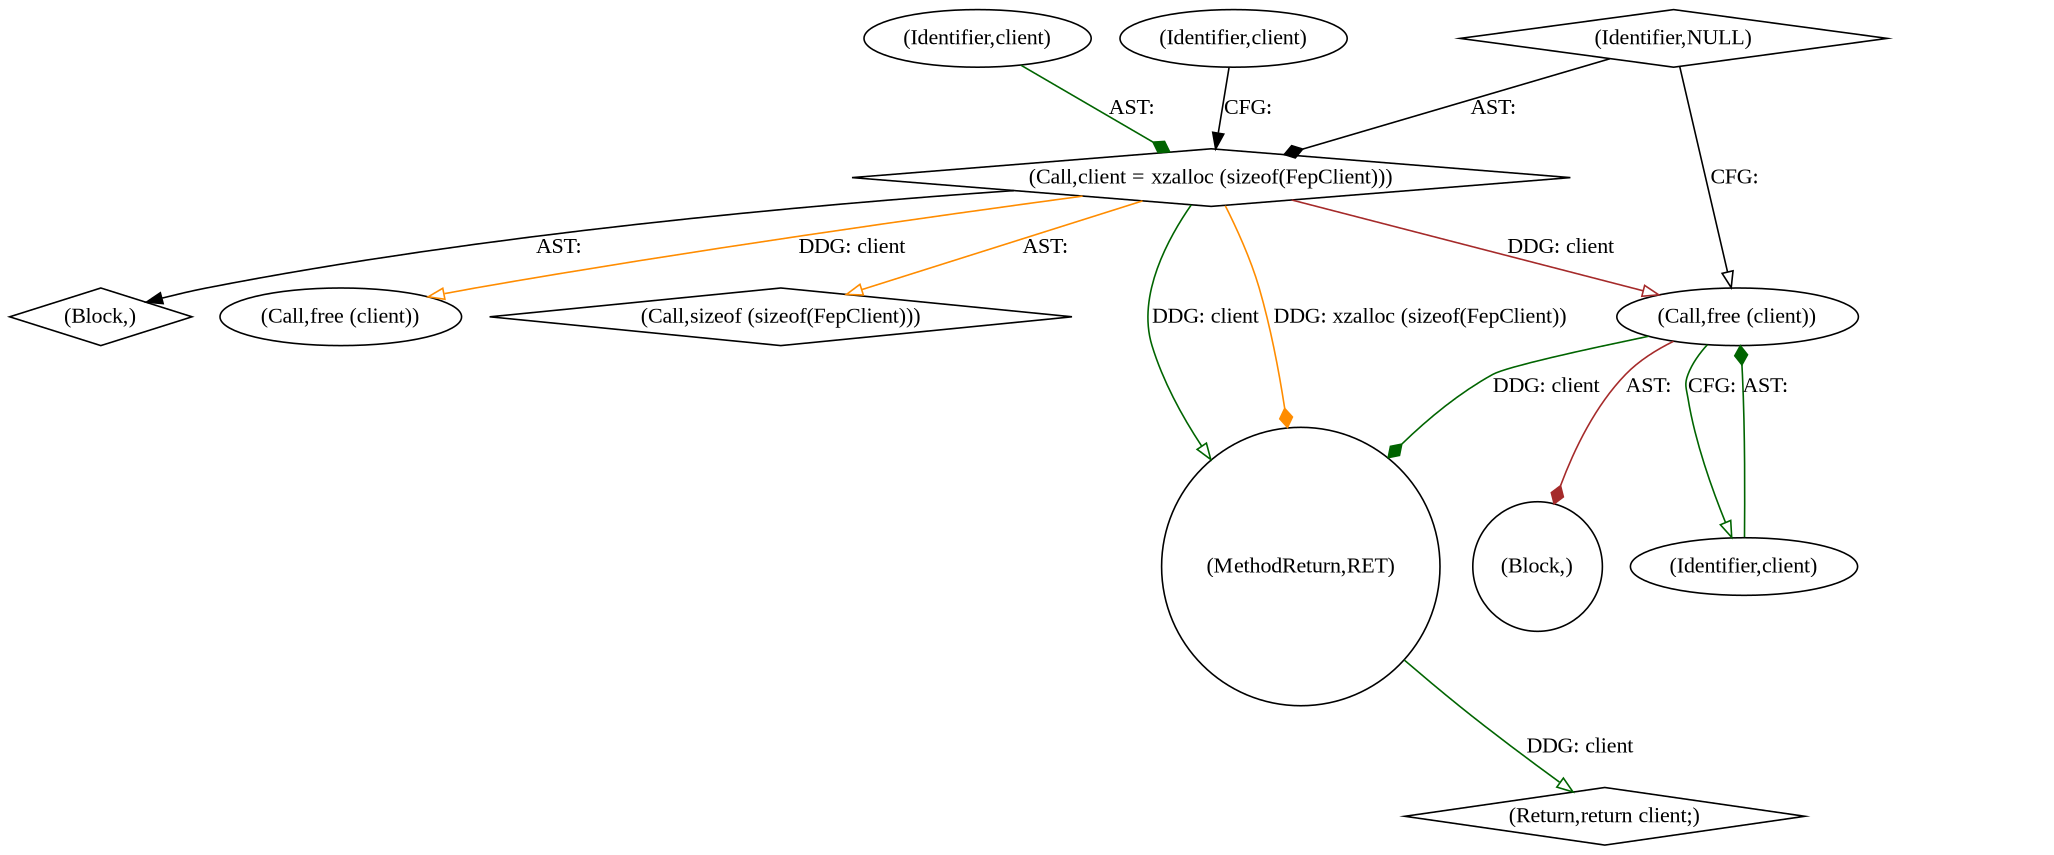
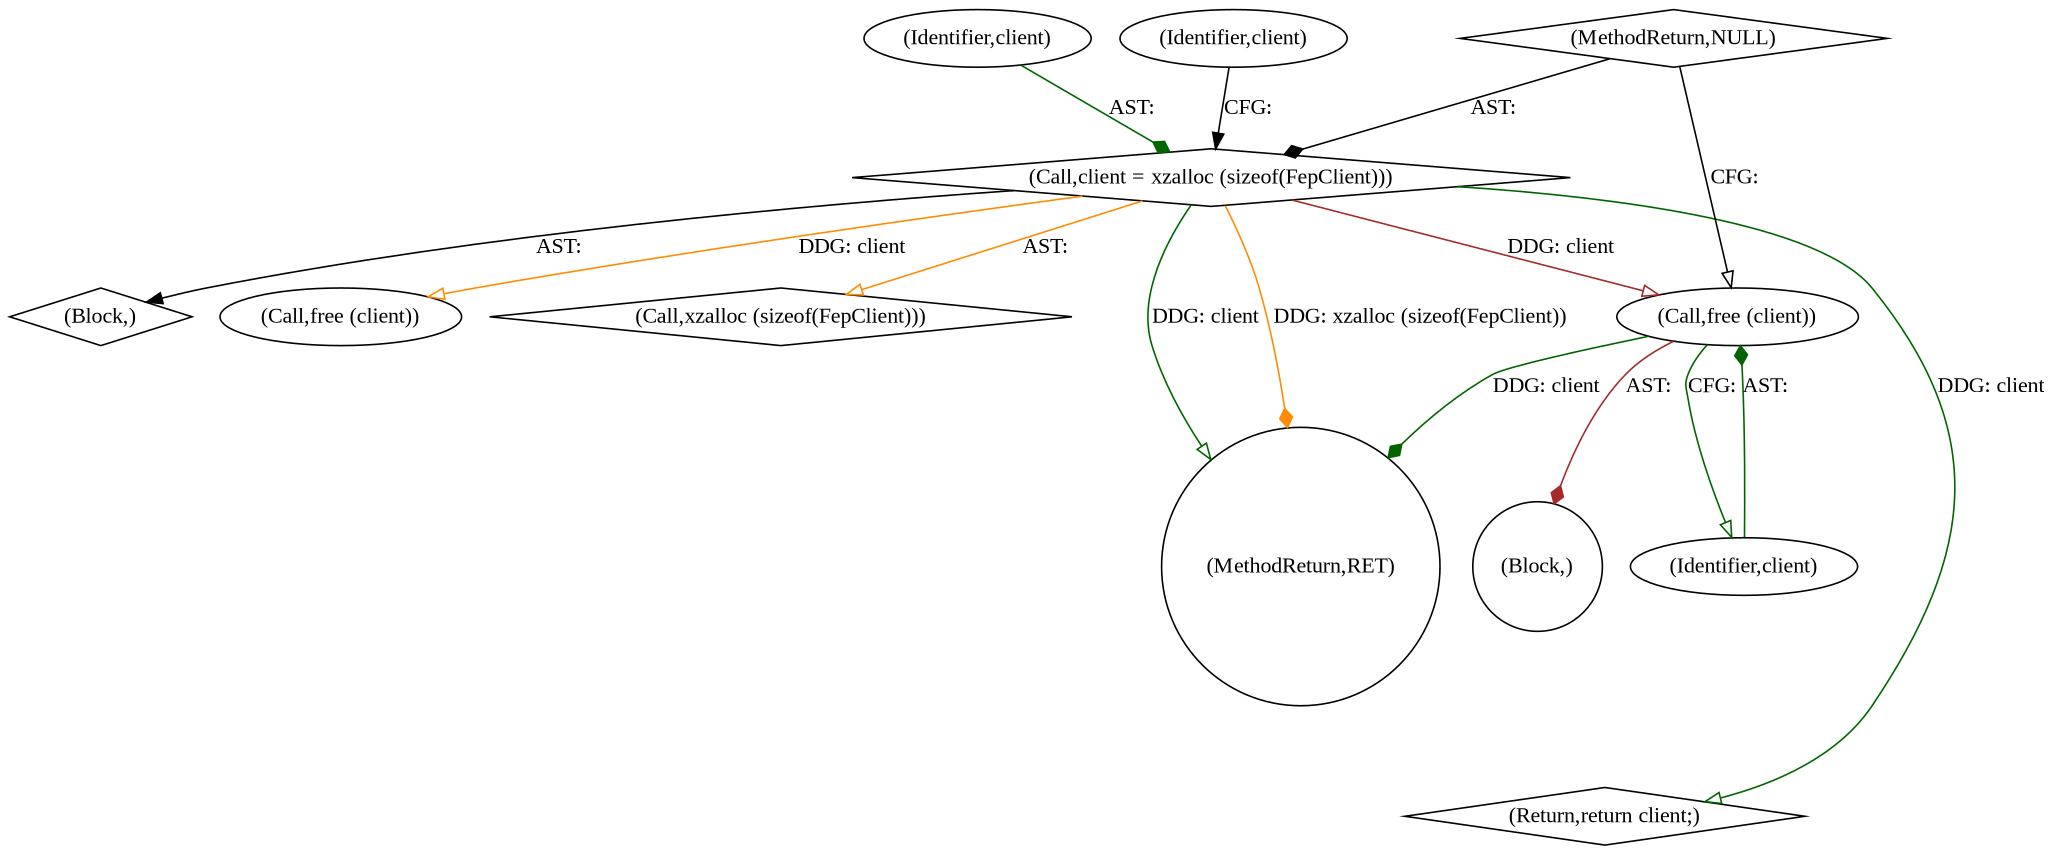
node "(Identifier,NULL)": label "(Identifier,NULL)" -> "(MethodReturn,NULL)"
node "(Call,sizeof (sizeof(FepClient)))": label "(Call,sizeof (sizeof(FepClient)))" -> "(Call,xzalloc (sizeof(FepClient)))"
edge "(MethodReturn,RET)" -> "(Return,return client;)": now "(Call,client = xzalloc (sizeof(FepClient)))" -> "(Return,return client;)"
